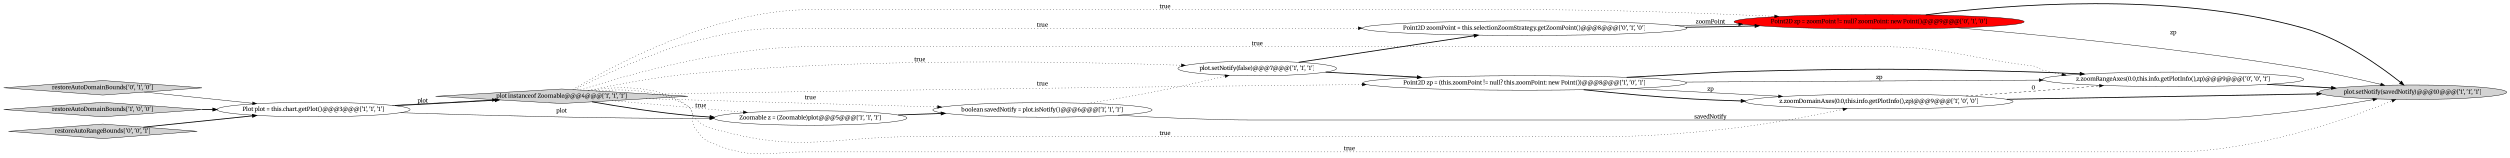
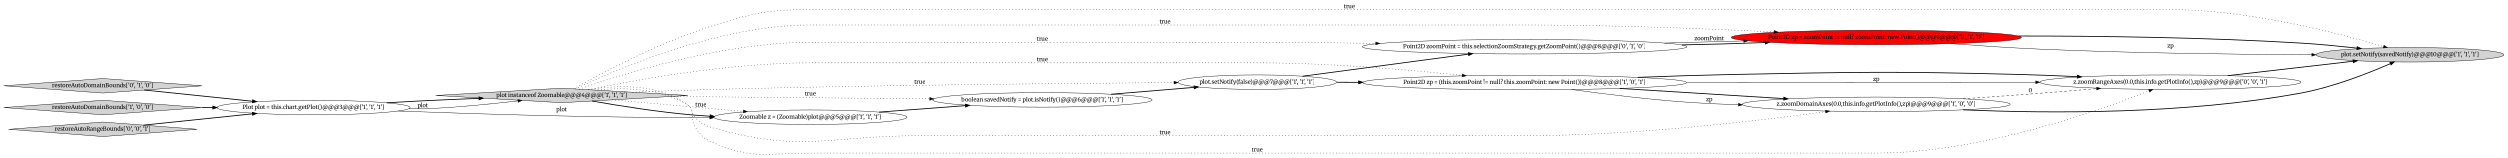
edge "boolean savedNotify = plot.isNotify()@@@6@@@['1', '1', '1']" -> "plot.setNotify(false)@@@7@@@['1', '1', '1']": style dotted -> bold
edge "restoreAutoDomainBounds['0', '1', '0']" -> "Plot plot = this.chart.getPlot()@@@3@@@['1', '1', '1']": style solid -> bold
edge "boolean savedNotify = plot.isNotify()@@@6@@@['1', '1', '1']" -> "plot.setNotify(savedNotify)@@@10@@@['1', '1', '1']": removed, label "savedNotify"
